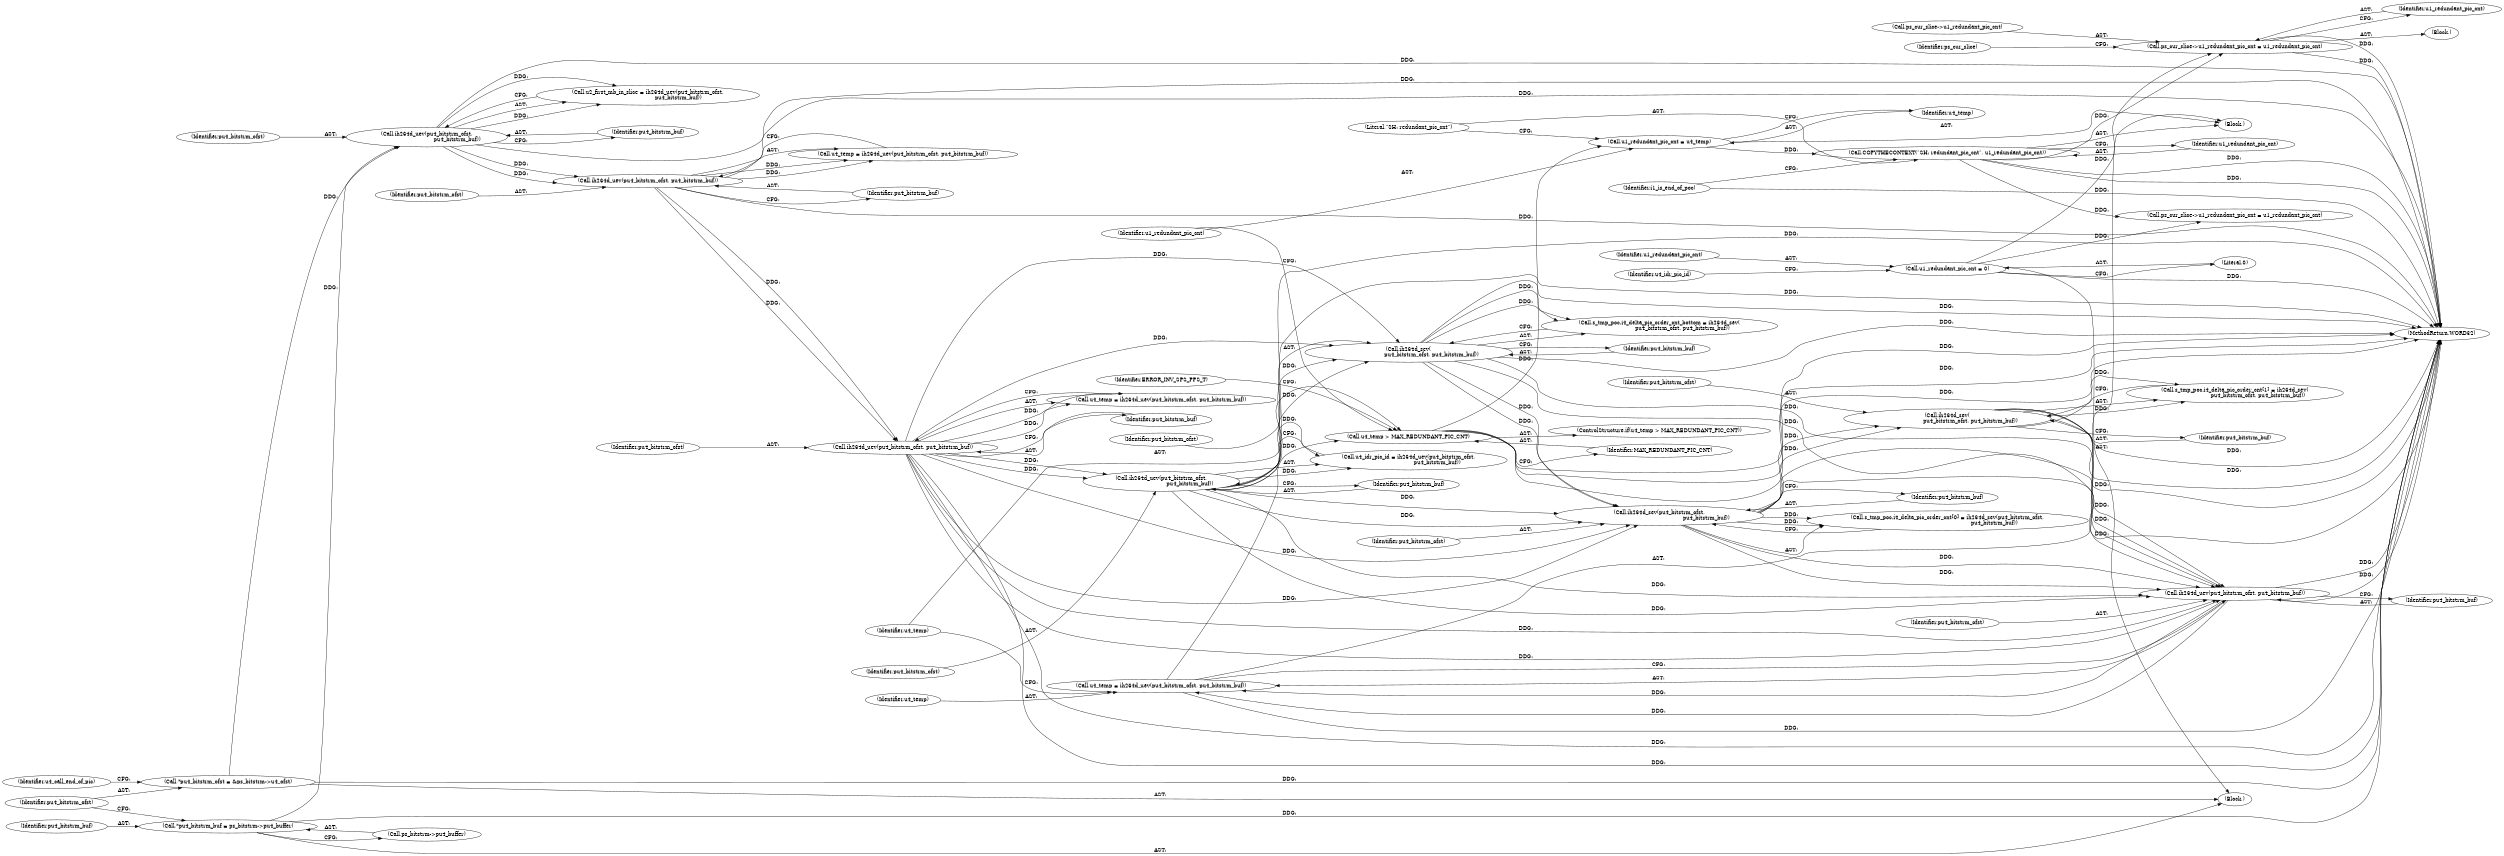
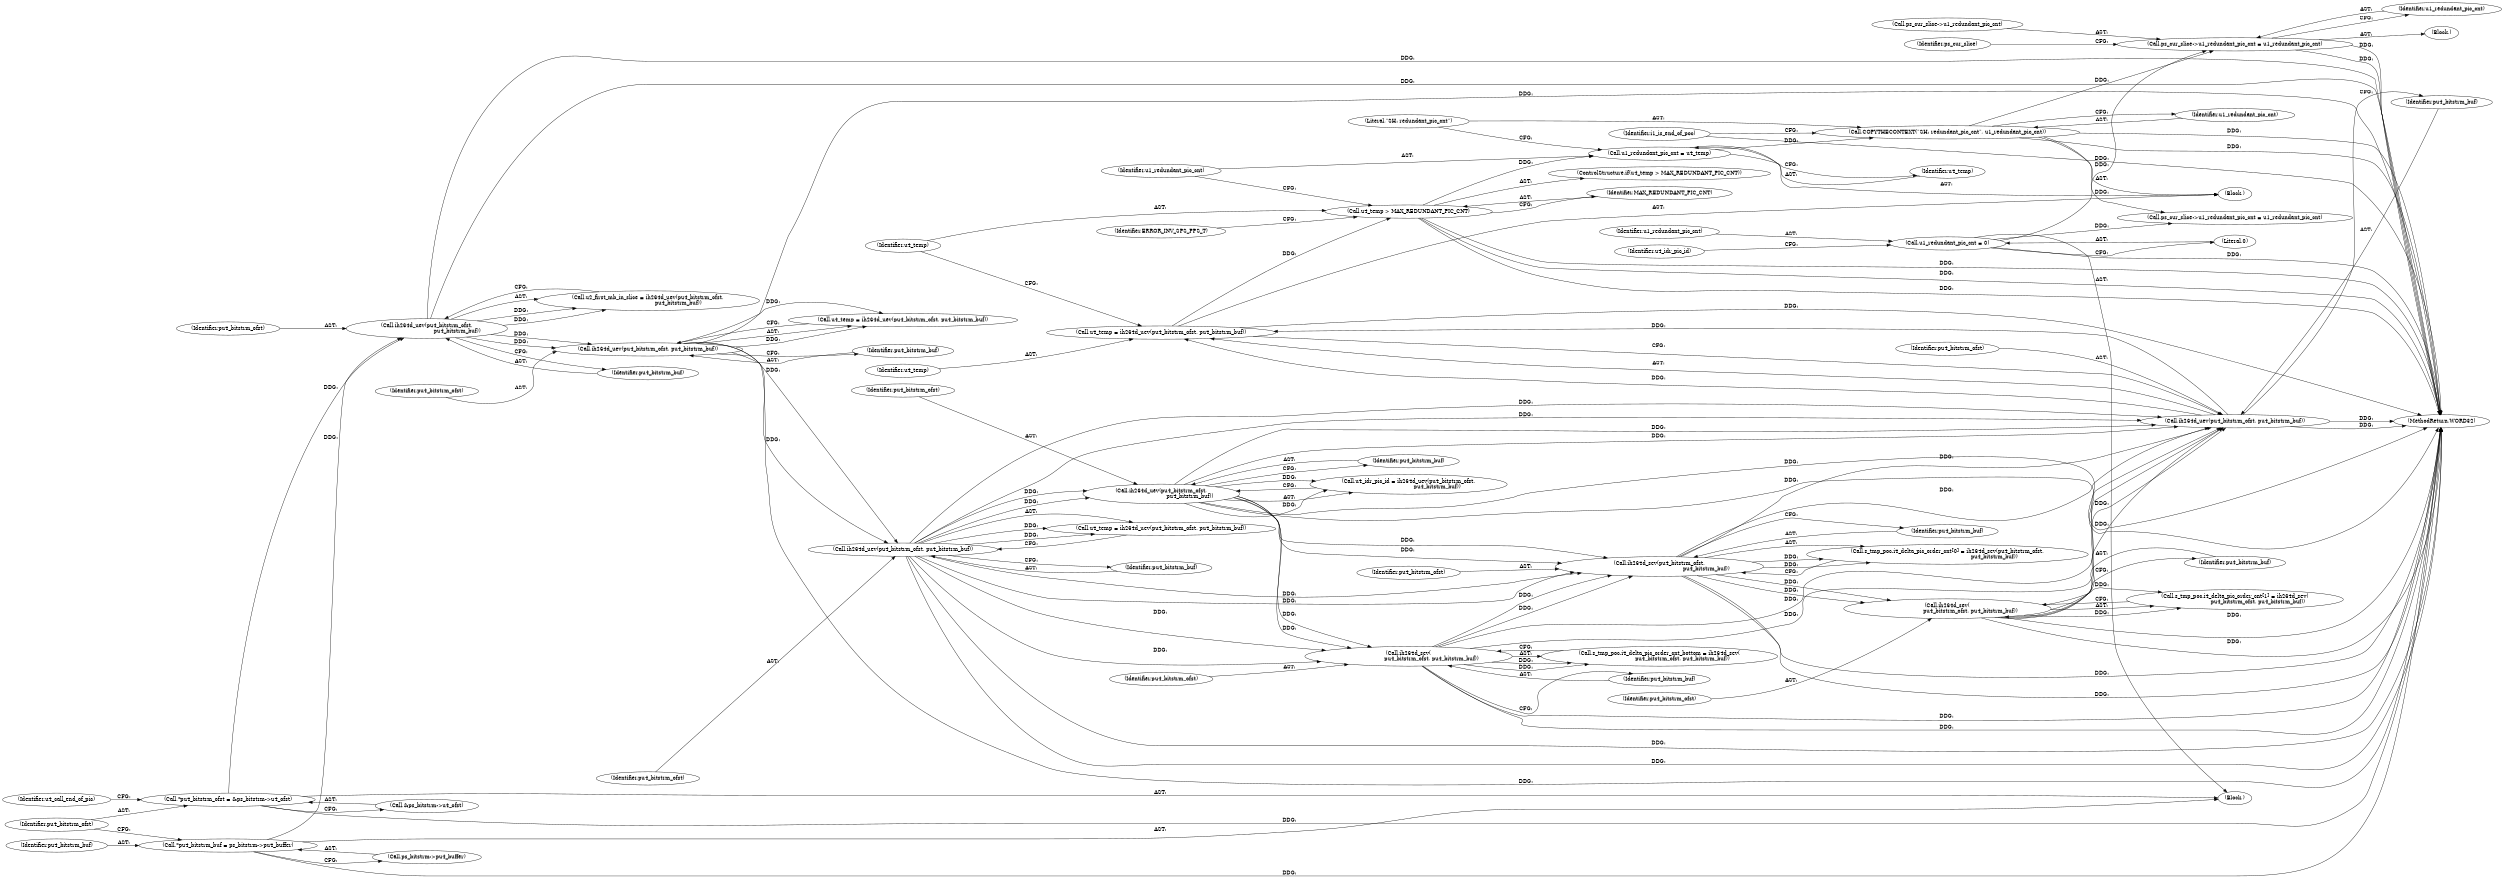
node "(Call,&ps_bitstrm->u4_ofst)": added
